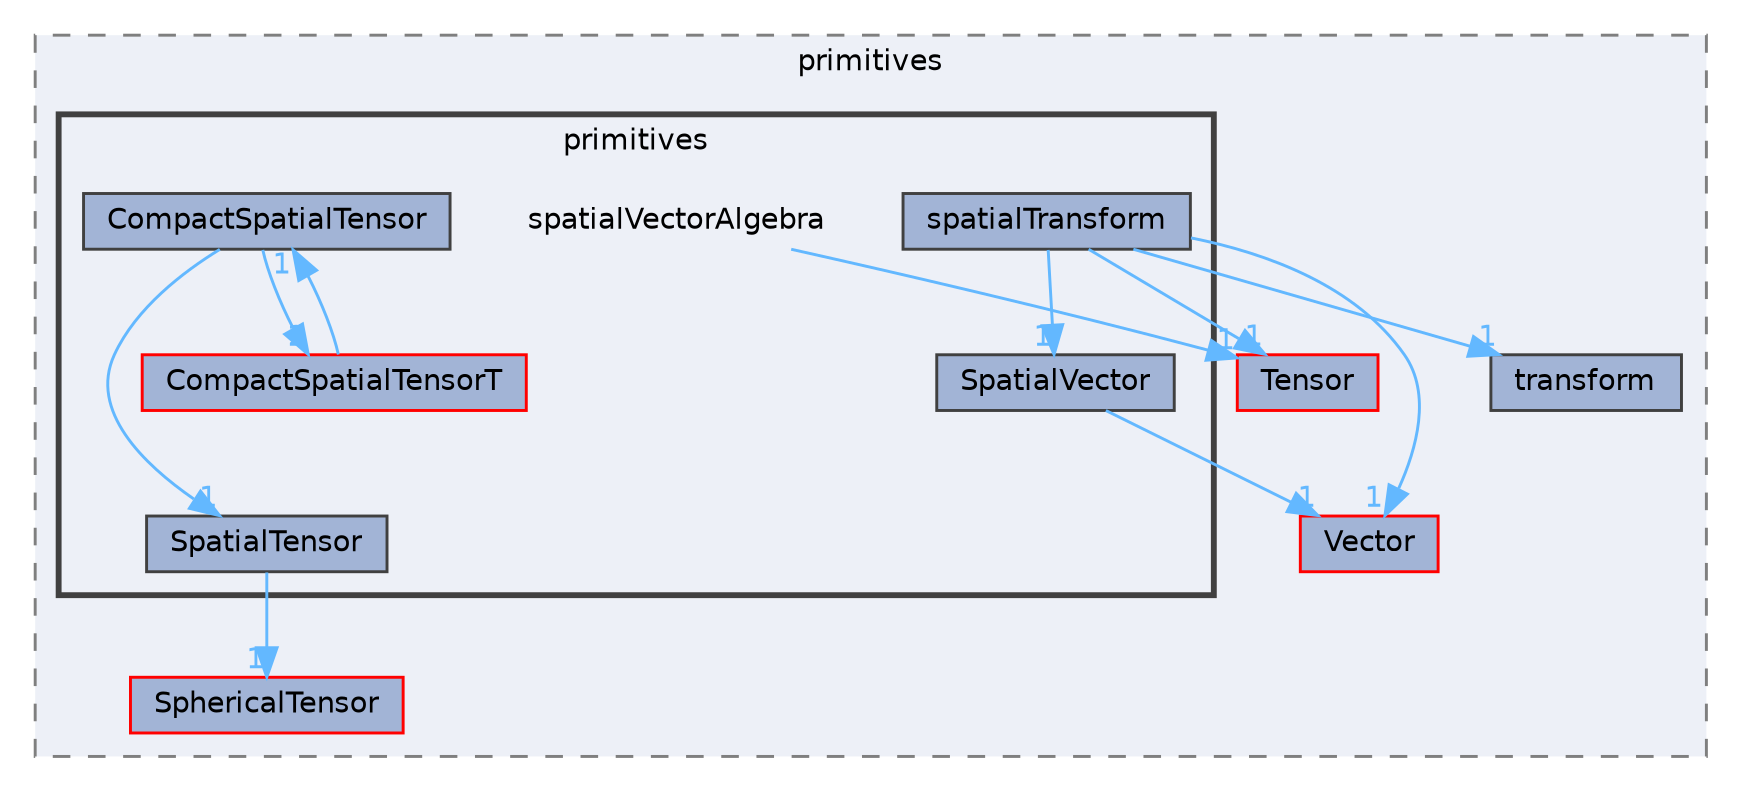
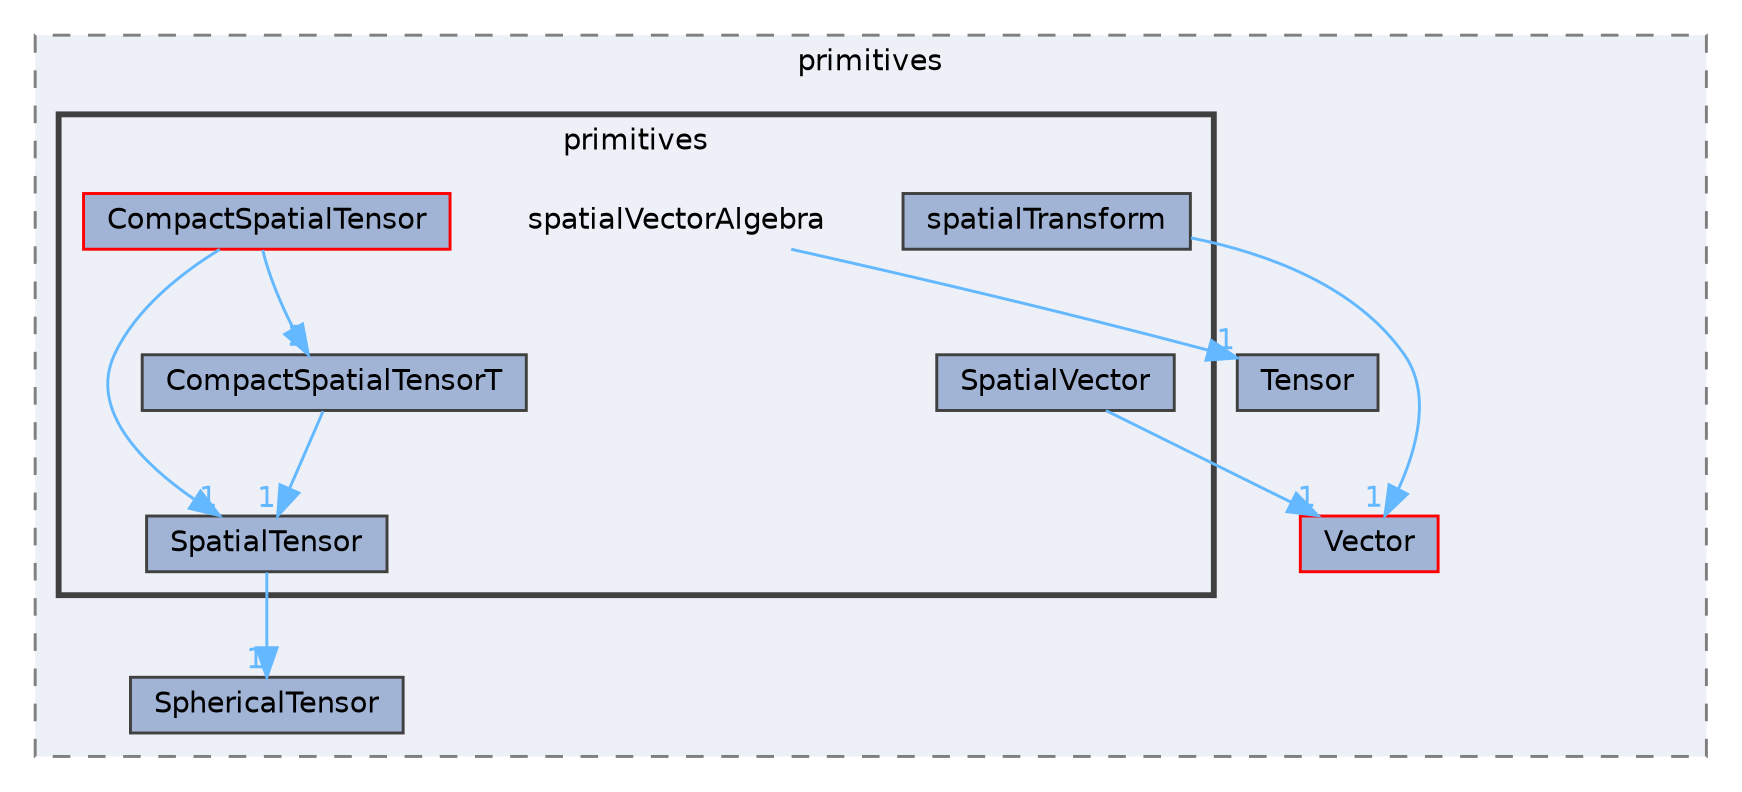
node "CompactSpatialTensor": color grey25 -> red
edge "spatialTransform" -> "SpatialVector": removed
edge "spatialTransform" -> "Tensor": removed
edge "CompactSpatialTensorT" -> "CompactSpatialTensor": now "CompactSpatialTensorT" -> "SpatialTensor"
node "CompactSpatialTensorT": color red -> grey25
node "Tensor": color red -> grey25
node "transform": removed
node "SphericalTensor": color red -> grey25
